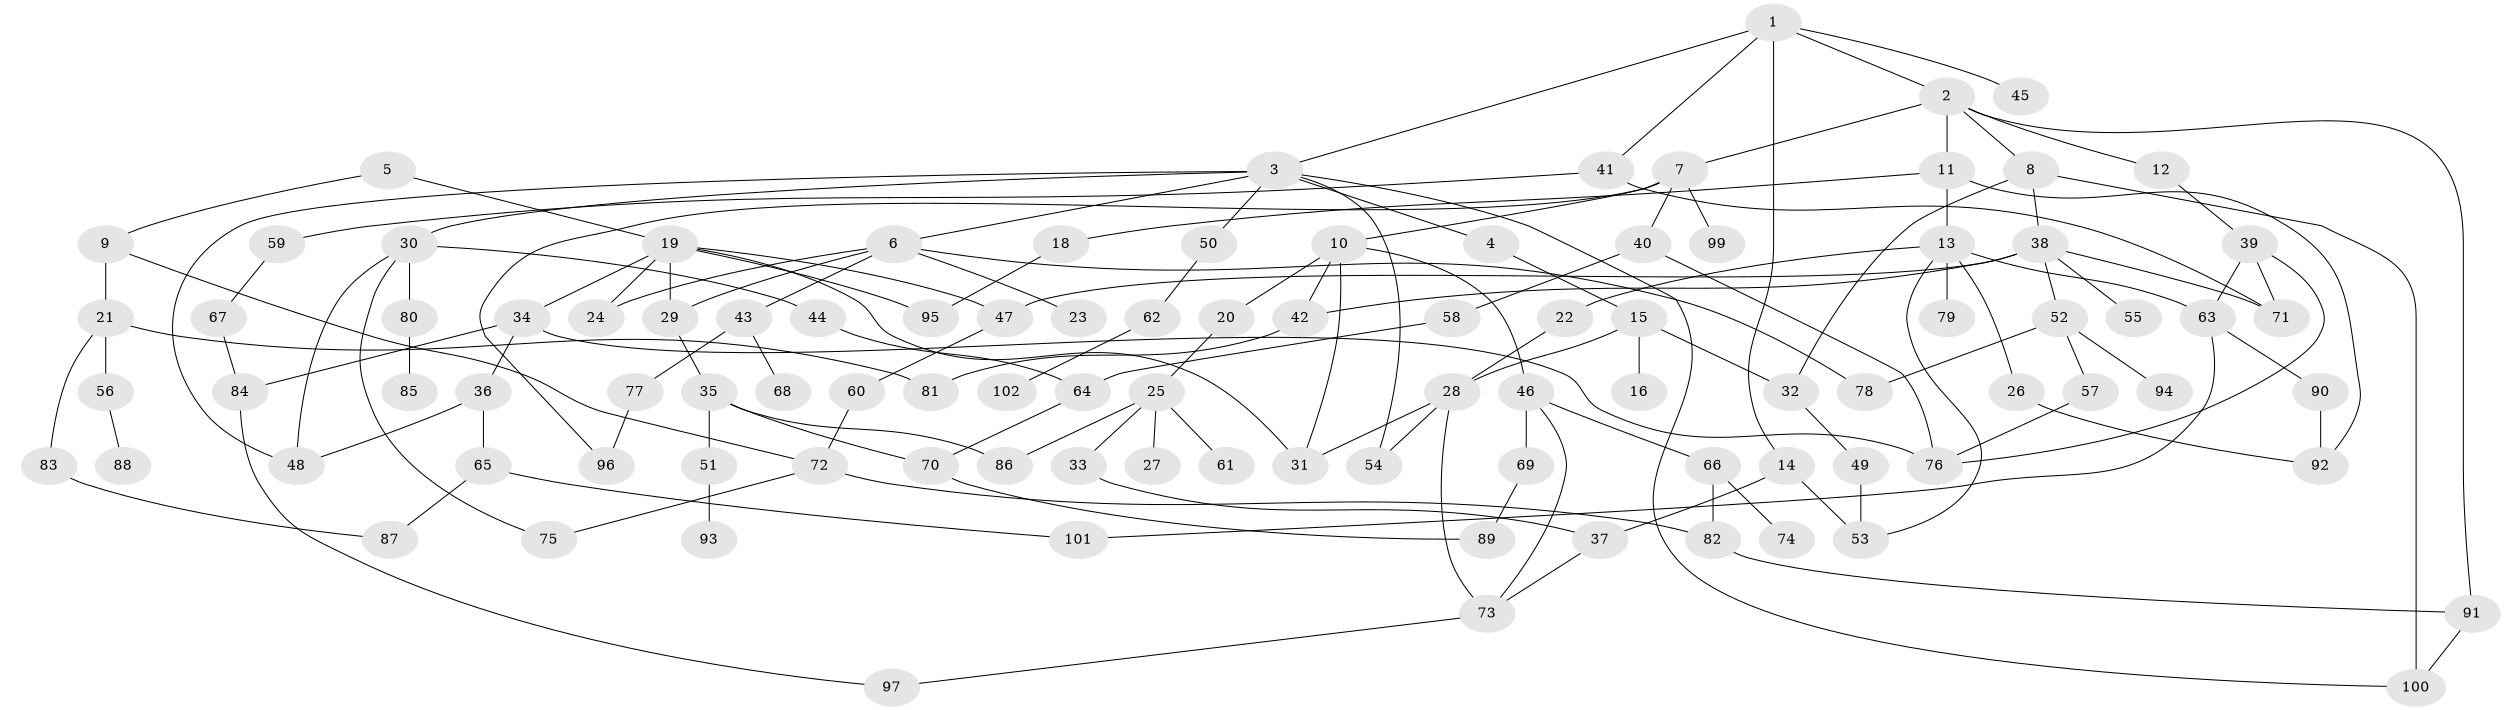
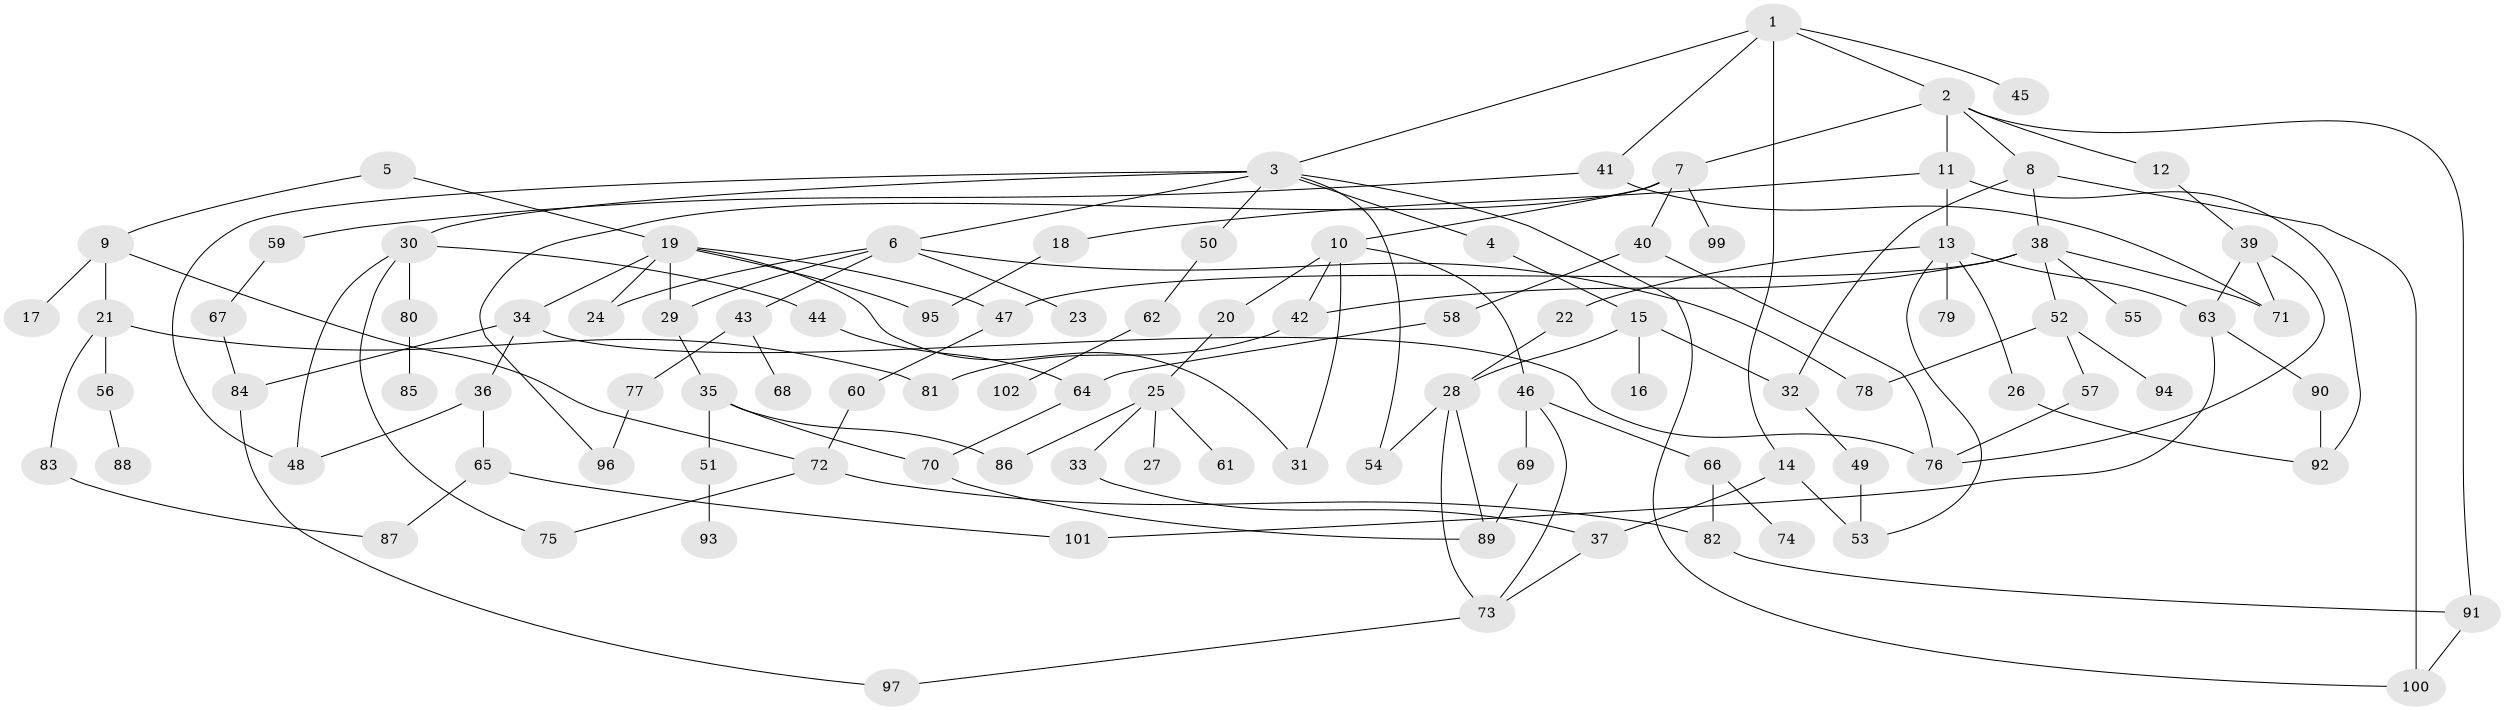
node "17": added
edge "28" -- "31": now "28" -- "89"
